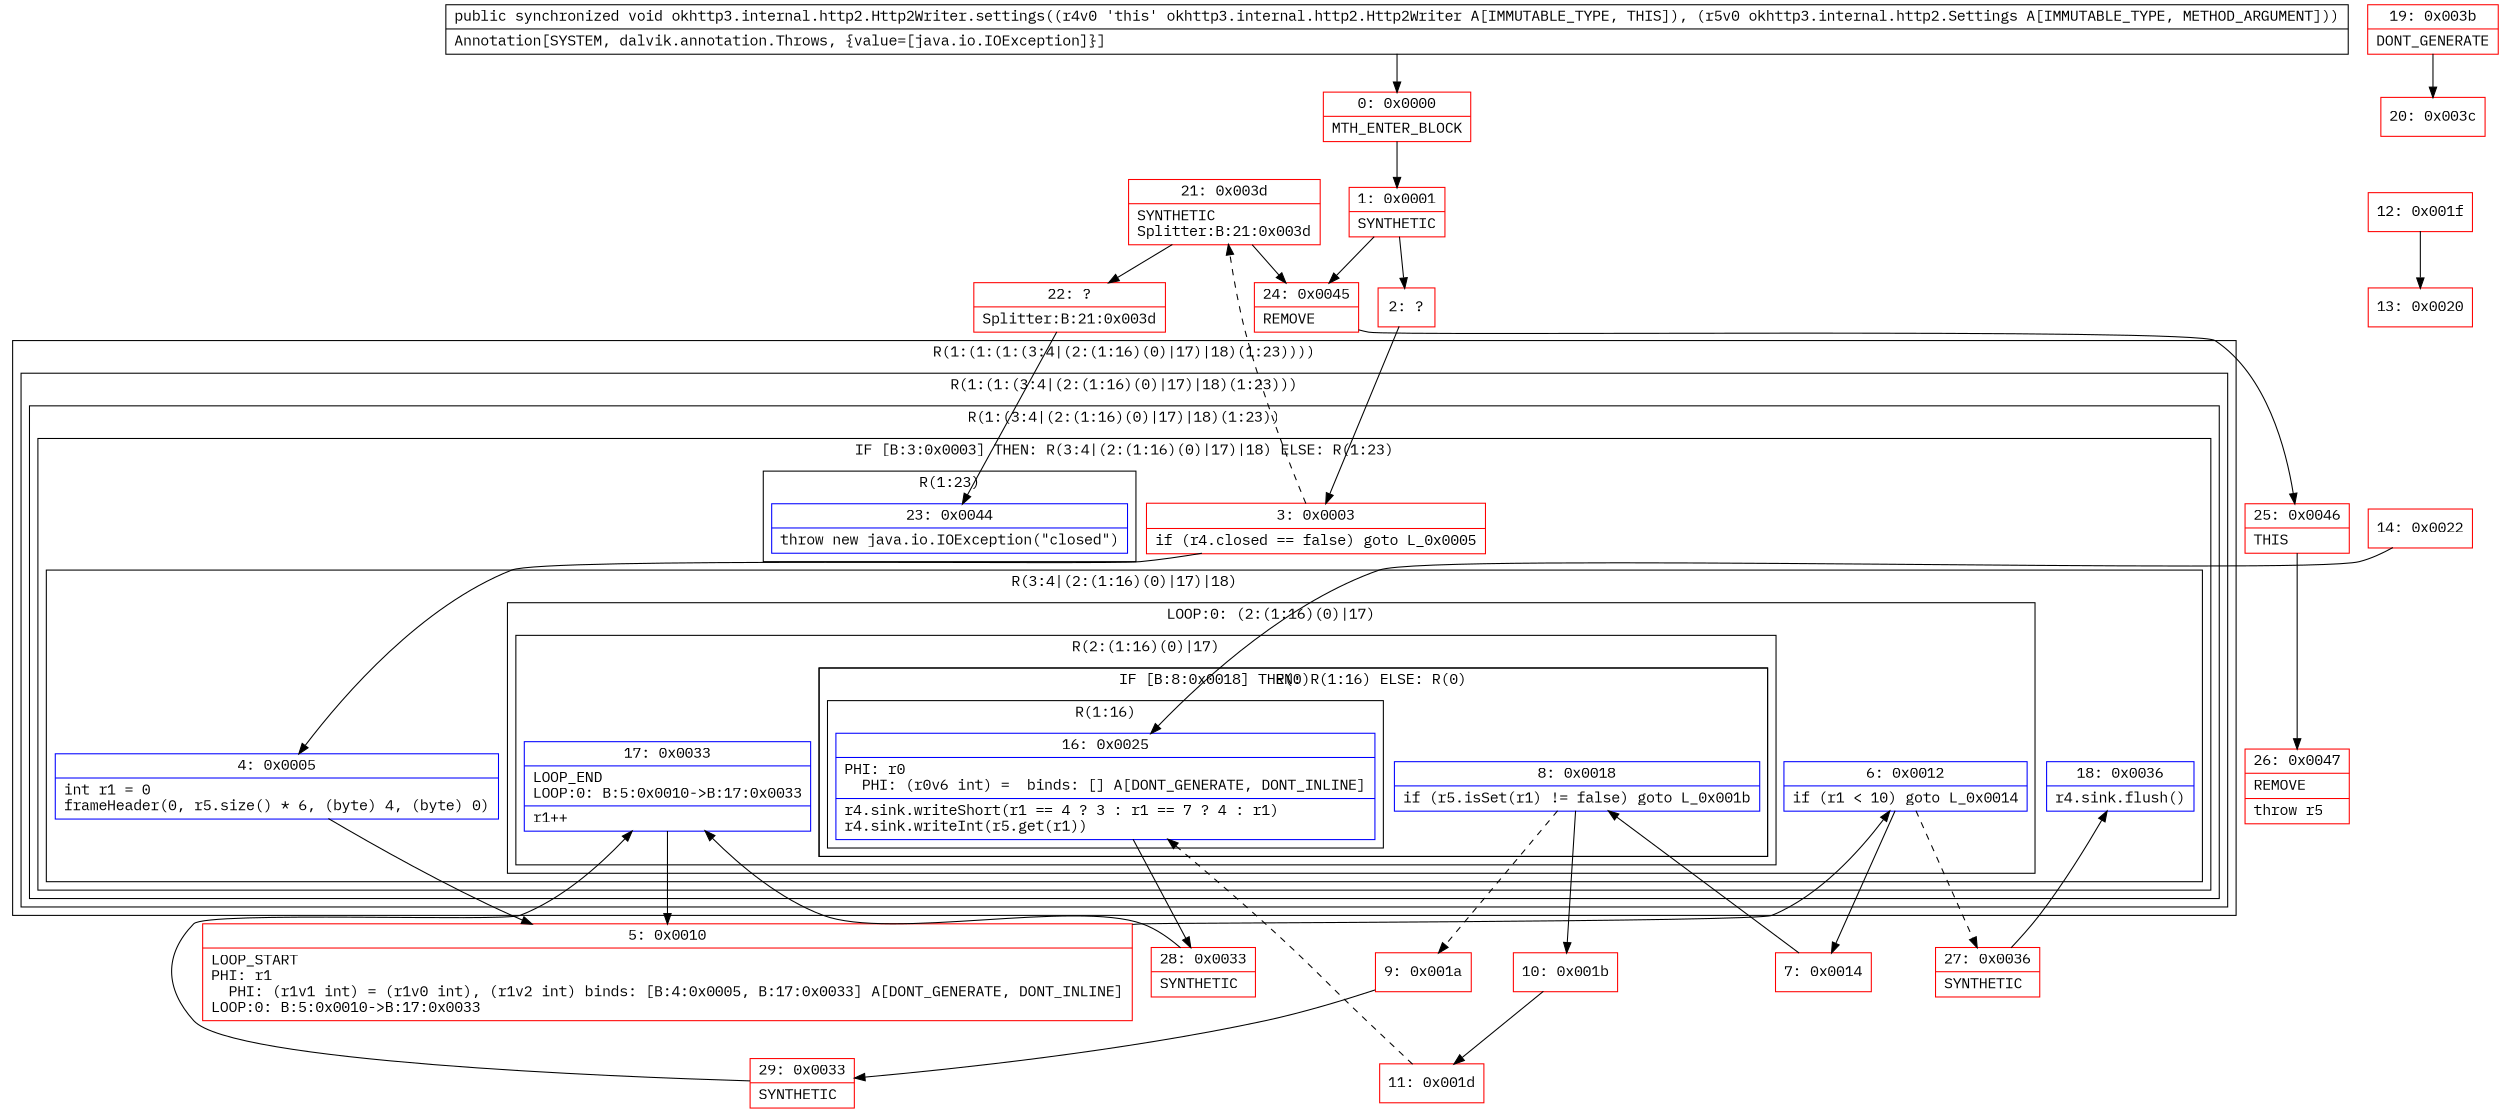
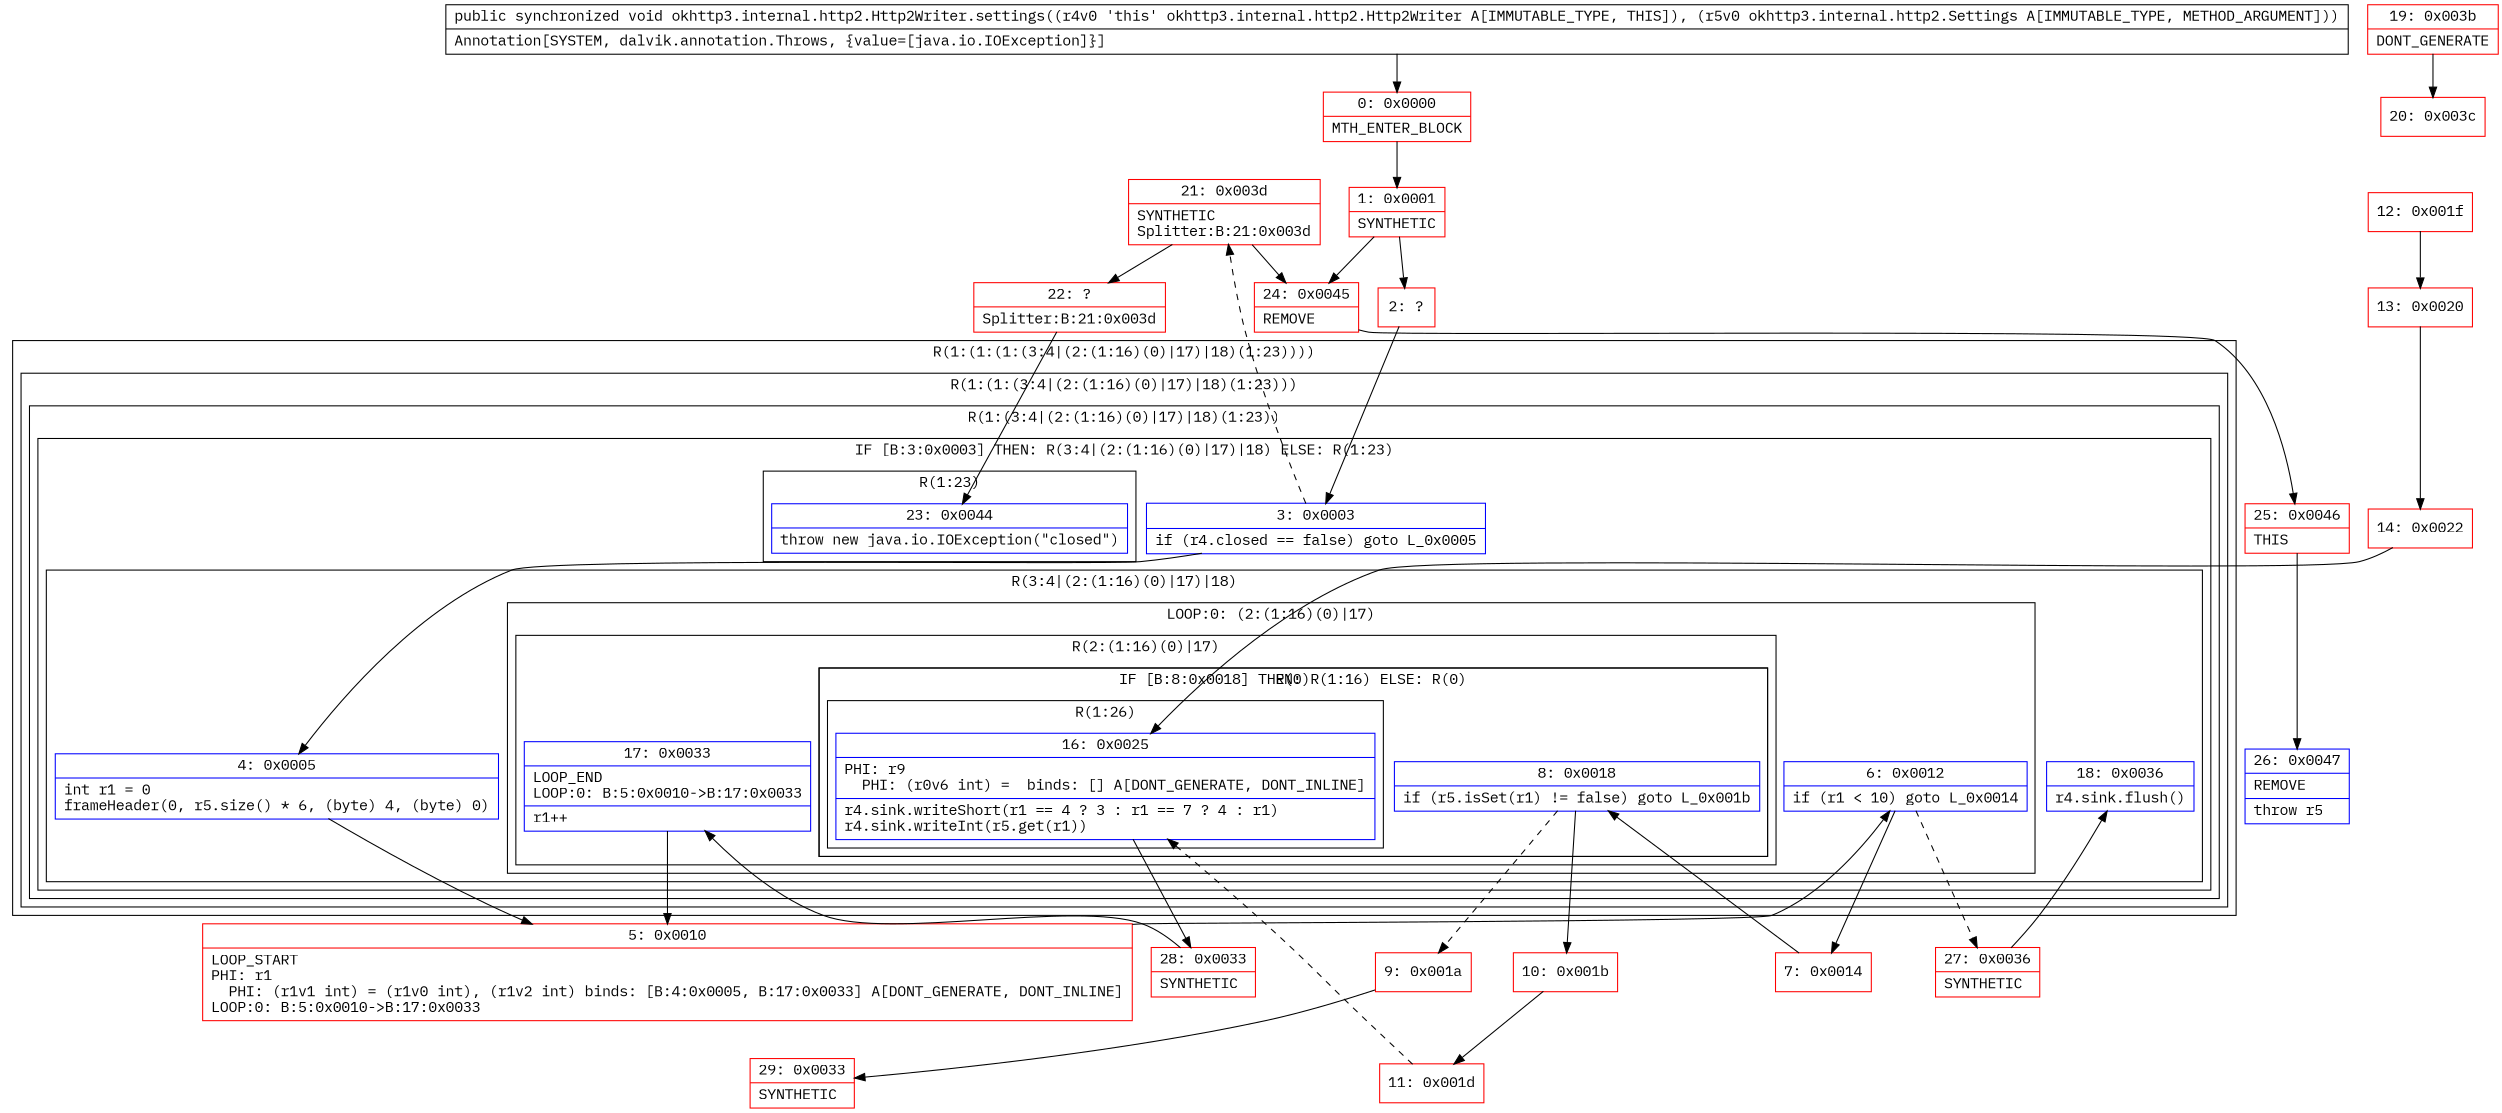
edge "13: 0x0020" -> "14: 0x0022": added
node "3: 0x0003": color red -> blue
cluster "R(1:16)": label "R(1:16)" -> "R(1:26)"
node "16: 0x0025": text "PHI: r0" -> "PHI: r9"
node "26: 0x0047": color red -> blue
edge "29: 0x0033" -> "17: 0x0033": removed
